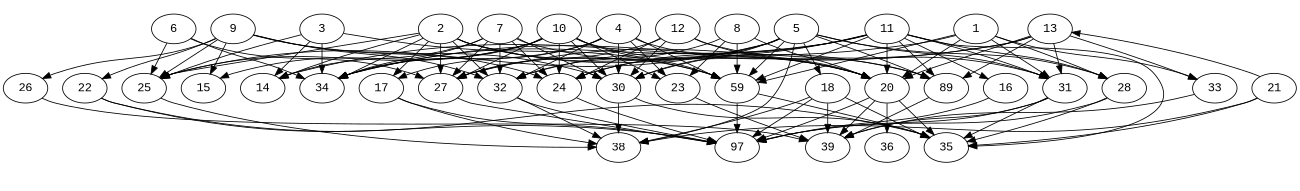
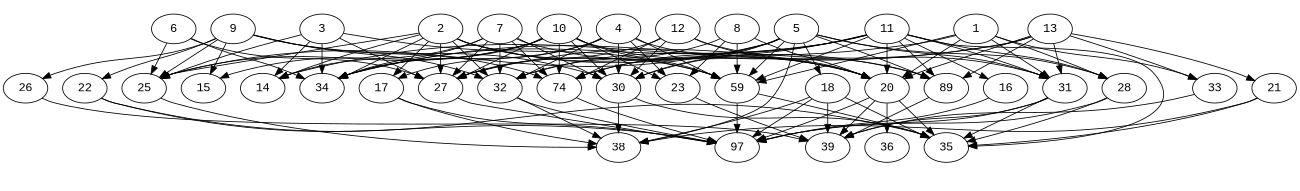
edge "21" -> "13": reversed
edge "3" -> "27": added
node "24": label "24" -> "74"
